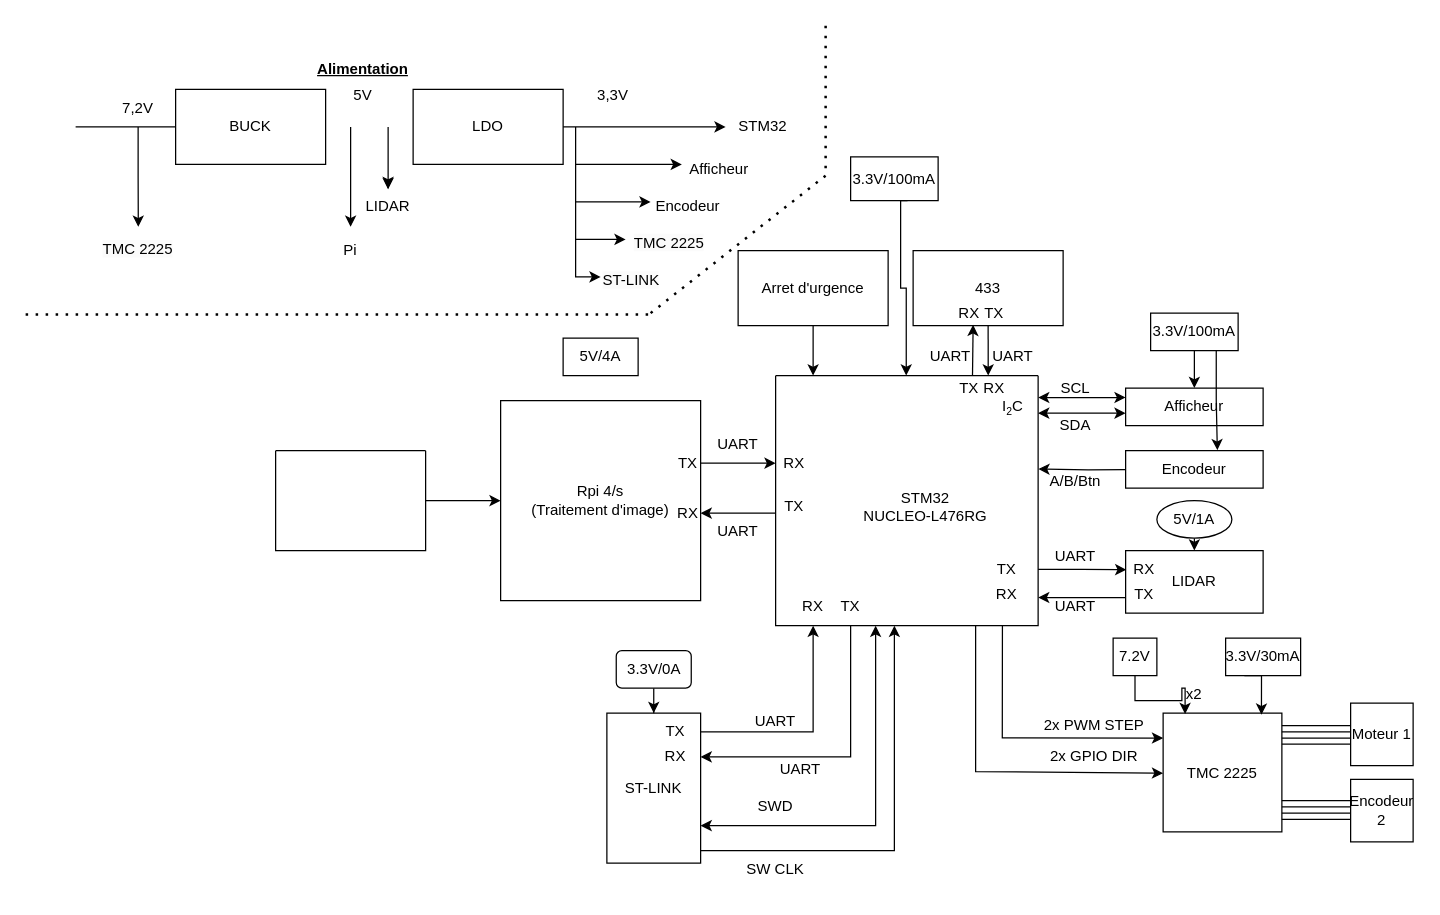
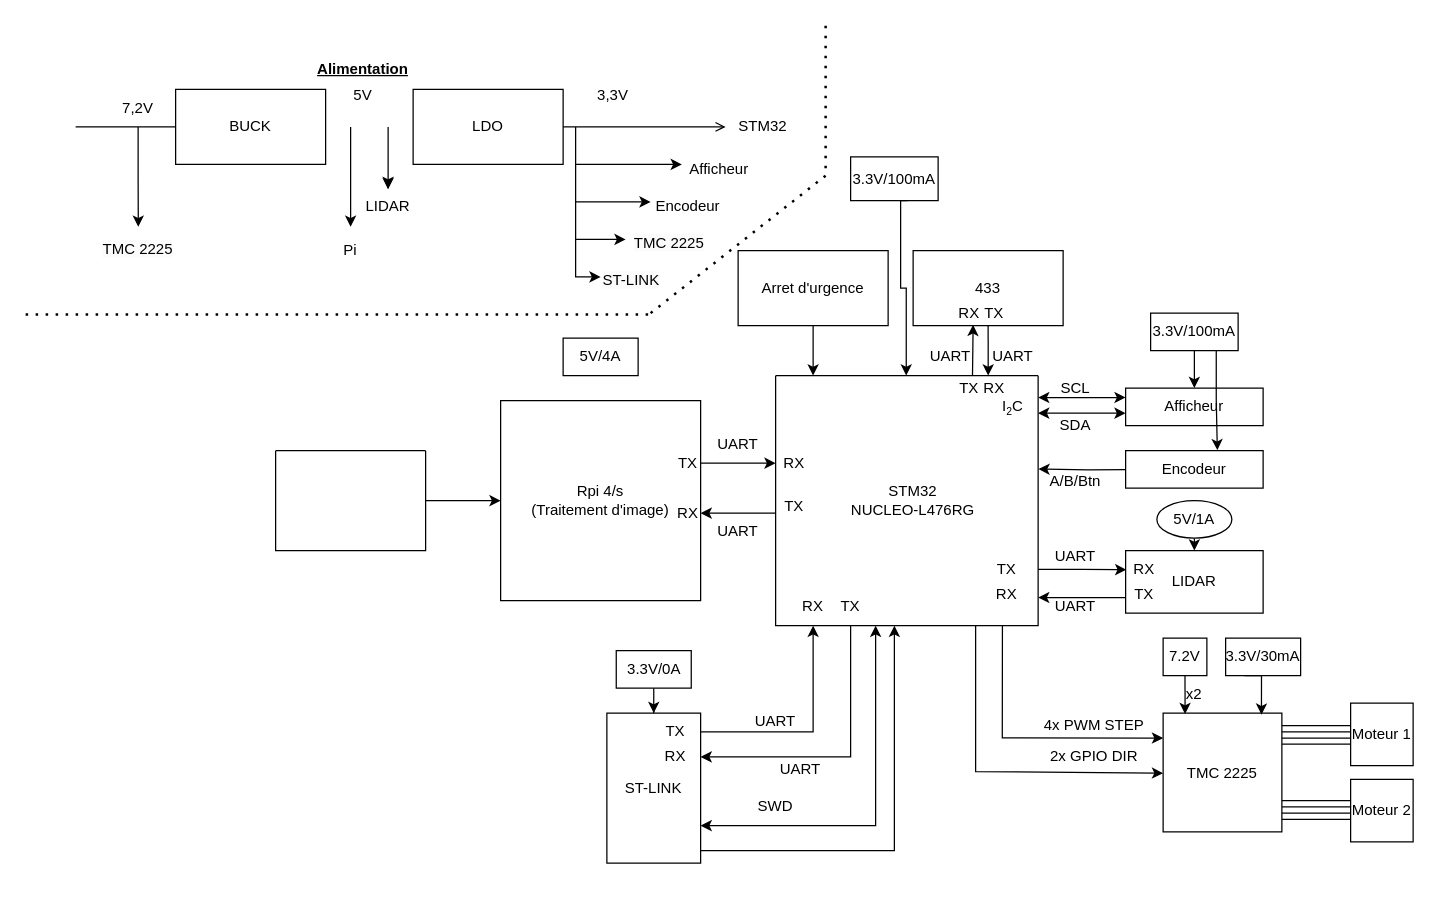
edge "LDO" -> "STM32": arrowhead classic -> open
node "STM32 NUCLEO-L476RG": moved (926, 507) -> (913, 501)
node "7.2V": moved (1135, 657) -> (1185, 657)
node "3.3V/0A": shape rounded rectangle -> rectangle
node "2x PWM STEP": label "2x PWM STEP" -> "4x PWM STEP"
node "Encodeur 2": label "Encodeur 2" -> "Moteur 2"
node "SW CLK": removed
